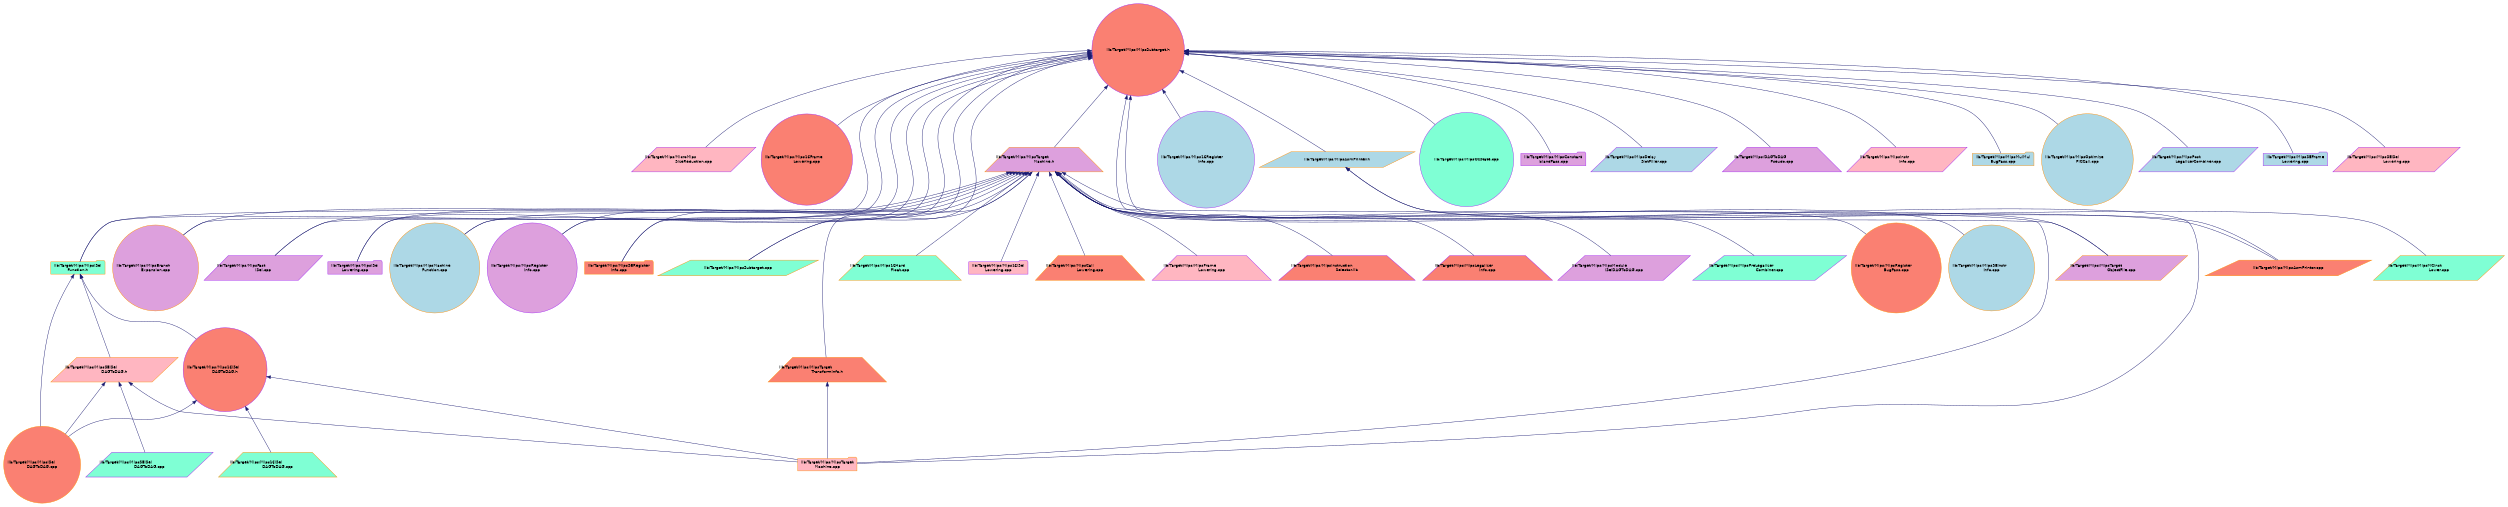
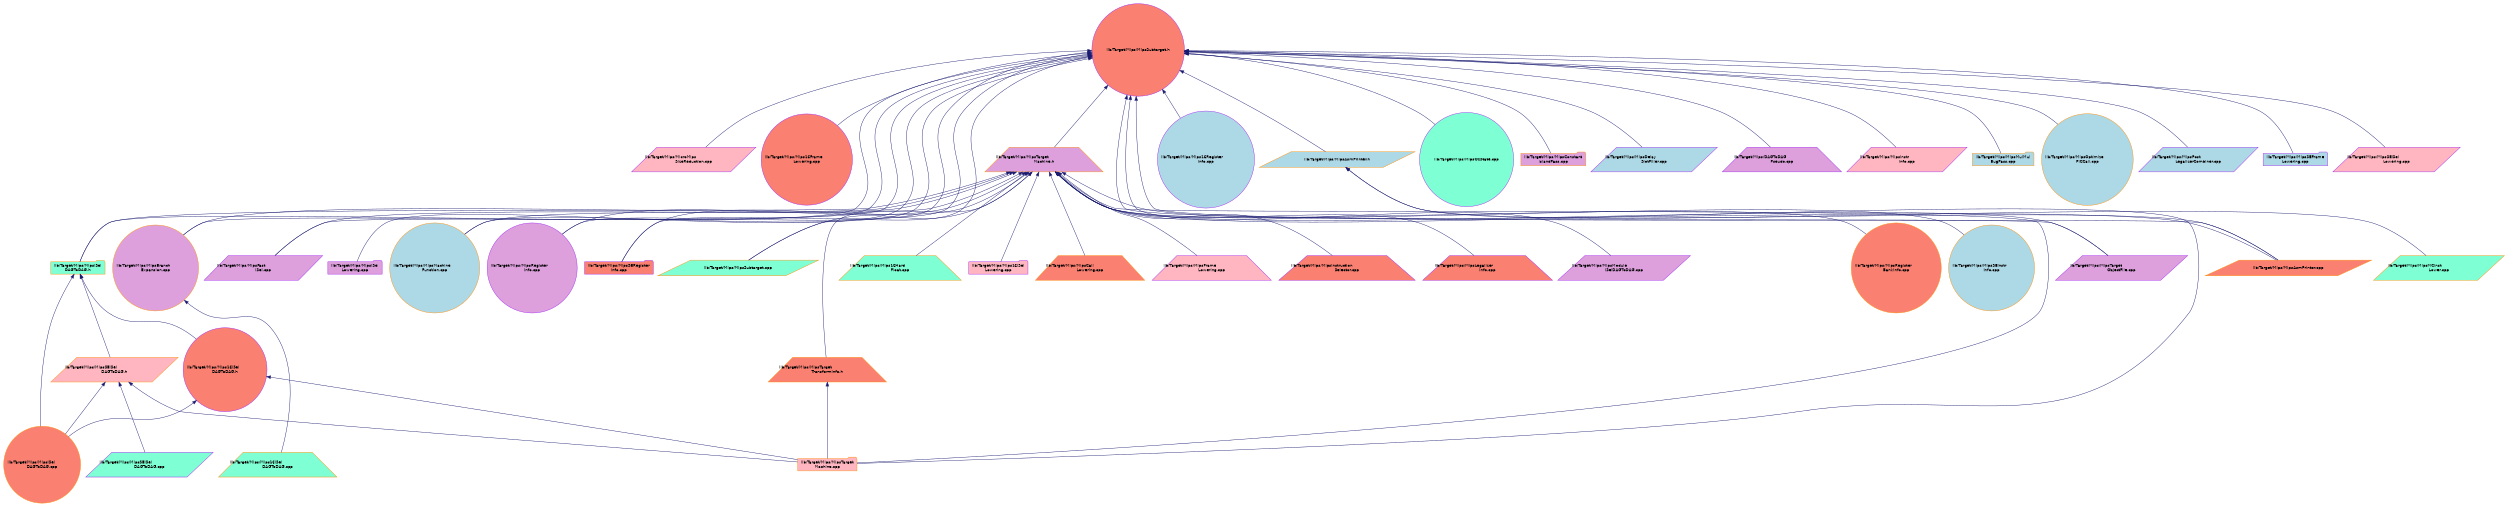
node "lib/Target/Mips/MipsConstant IslandPass.cpp": color purple -> darkorange
edge "lib/Target/Mips/MipsISel Lowering.cpp" -> "lib/Target/Mips/MipsTarget Machine.h": removed
edge "lib/Target/Mips/MipsAsmPrinter.cpp" -> "lib/Target/Mips/MipsSubtarget.h": added
node "lib/Target/Mips/MipsISel Function.h": label "lib/Target/Mips/MipsISel Function.h" -> "lib/Target/Mips/MipsISel DAGToDAG.h"
node "lib/Target/Mips/MipsSERegister Info.cpp": color darkorange -> purple
node "lib/Target/Mips/MipsInstruction Selector.lib": label "lib/Target/Mips/MipsInstruction Selector.lib" -> "lib/Target/Mips/MipsInstruction Selector.cpp"
node "lib/Target/Mips/MipsPreLegalizer Combiner.cpp": removed
node "lib/Target/Mips/MipsRegister BugPass.cpp": label "lib/Target/Mips/MipsRegister BugPass.cpp" -> "lib/Target/Mips/MipsRegister BankInfo.cpp"
node "lib/Target/Mips/MipsTarget ObjectFile.cpp": color darkorange -> purple
edge "lib/Target/Mips/Mips16ISel DAGToDAG.cpp" -> "lib/Target/Mips/Mips16ISel DAGToDAG.h": now "lib/Target/Mips/Mips16ISel DAGToDAG.cpp" -> "lib/Target/Mips/MipsBranch Expansion.cpp"
